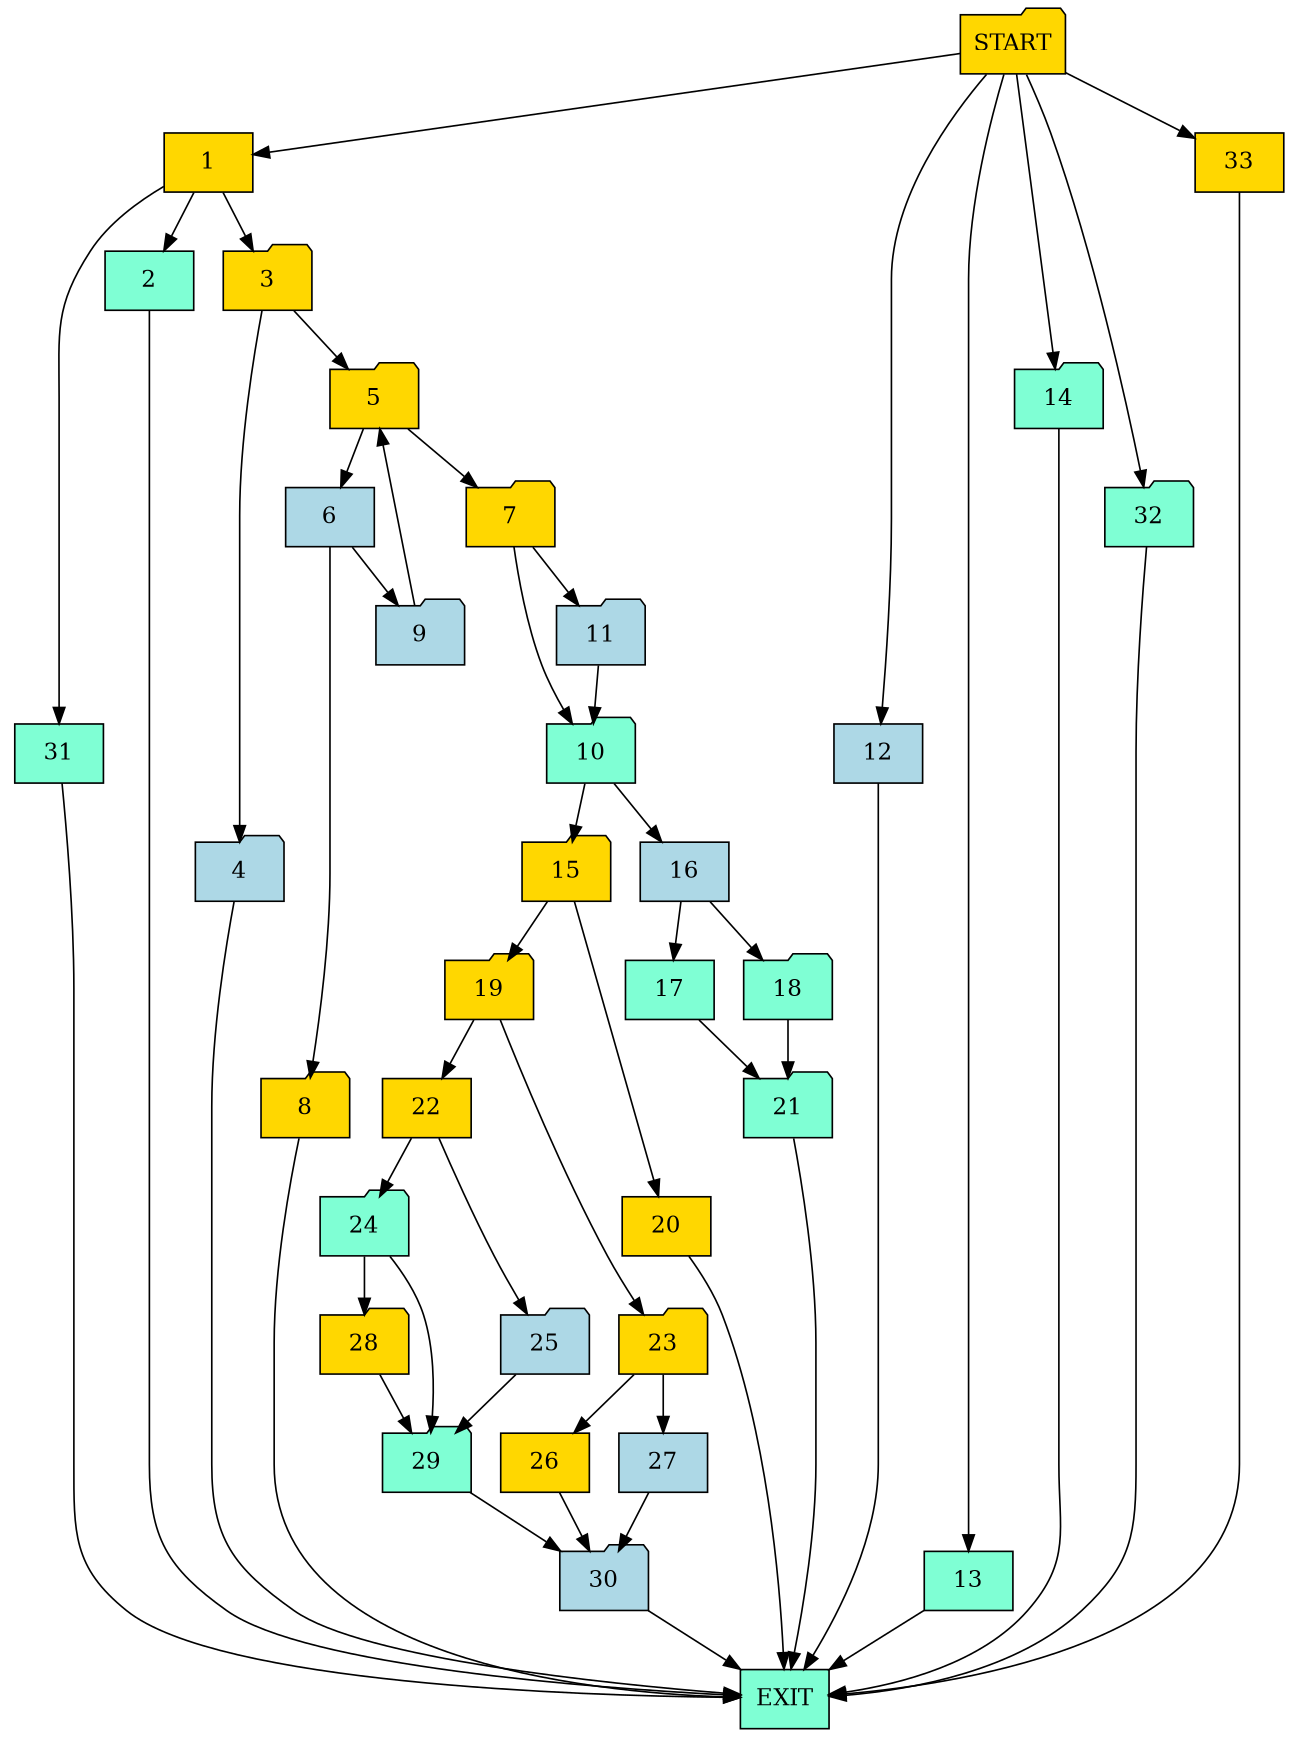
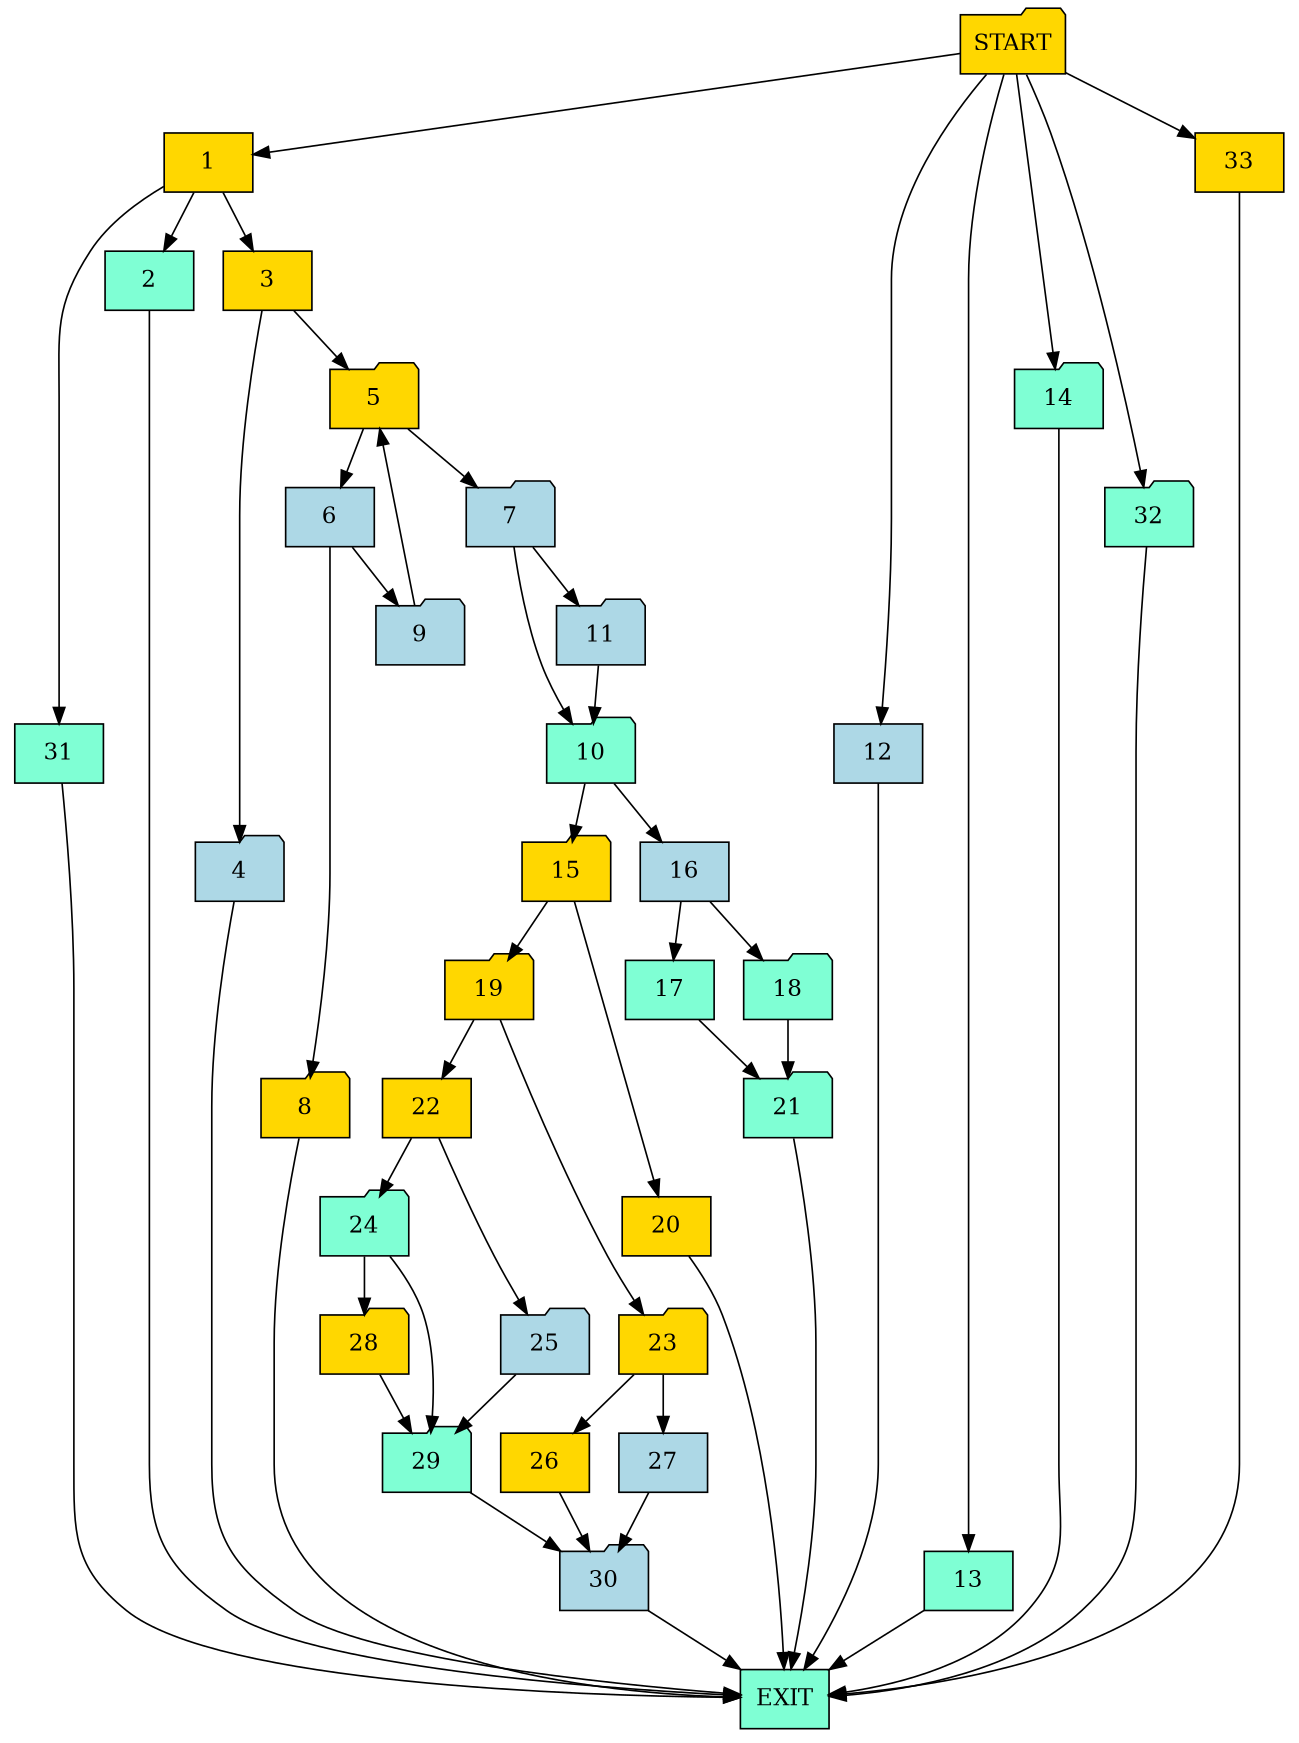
node "3": shape folder -> box
node "7": fillcolor gold -> lightblue
